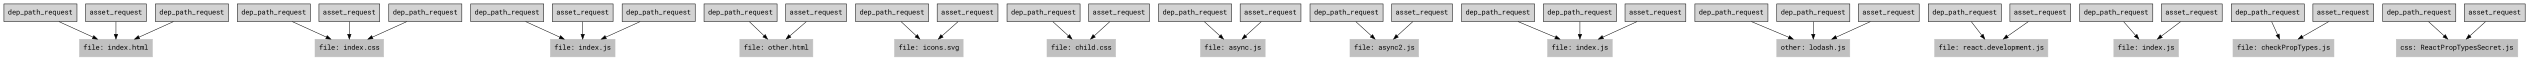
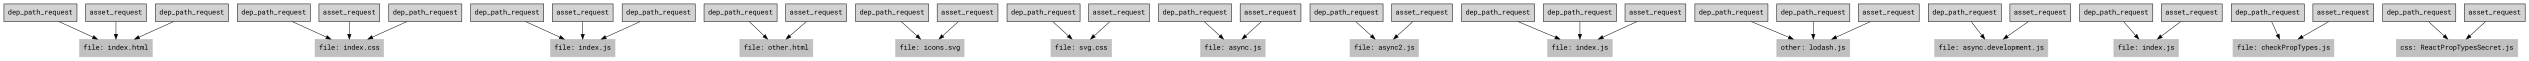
node "file: child.css": label "file: child.css" -> "file: svg.css"
node "file: react.development.js": label "file: react.development.js" -> "file: async.development.js"
